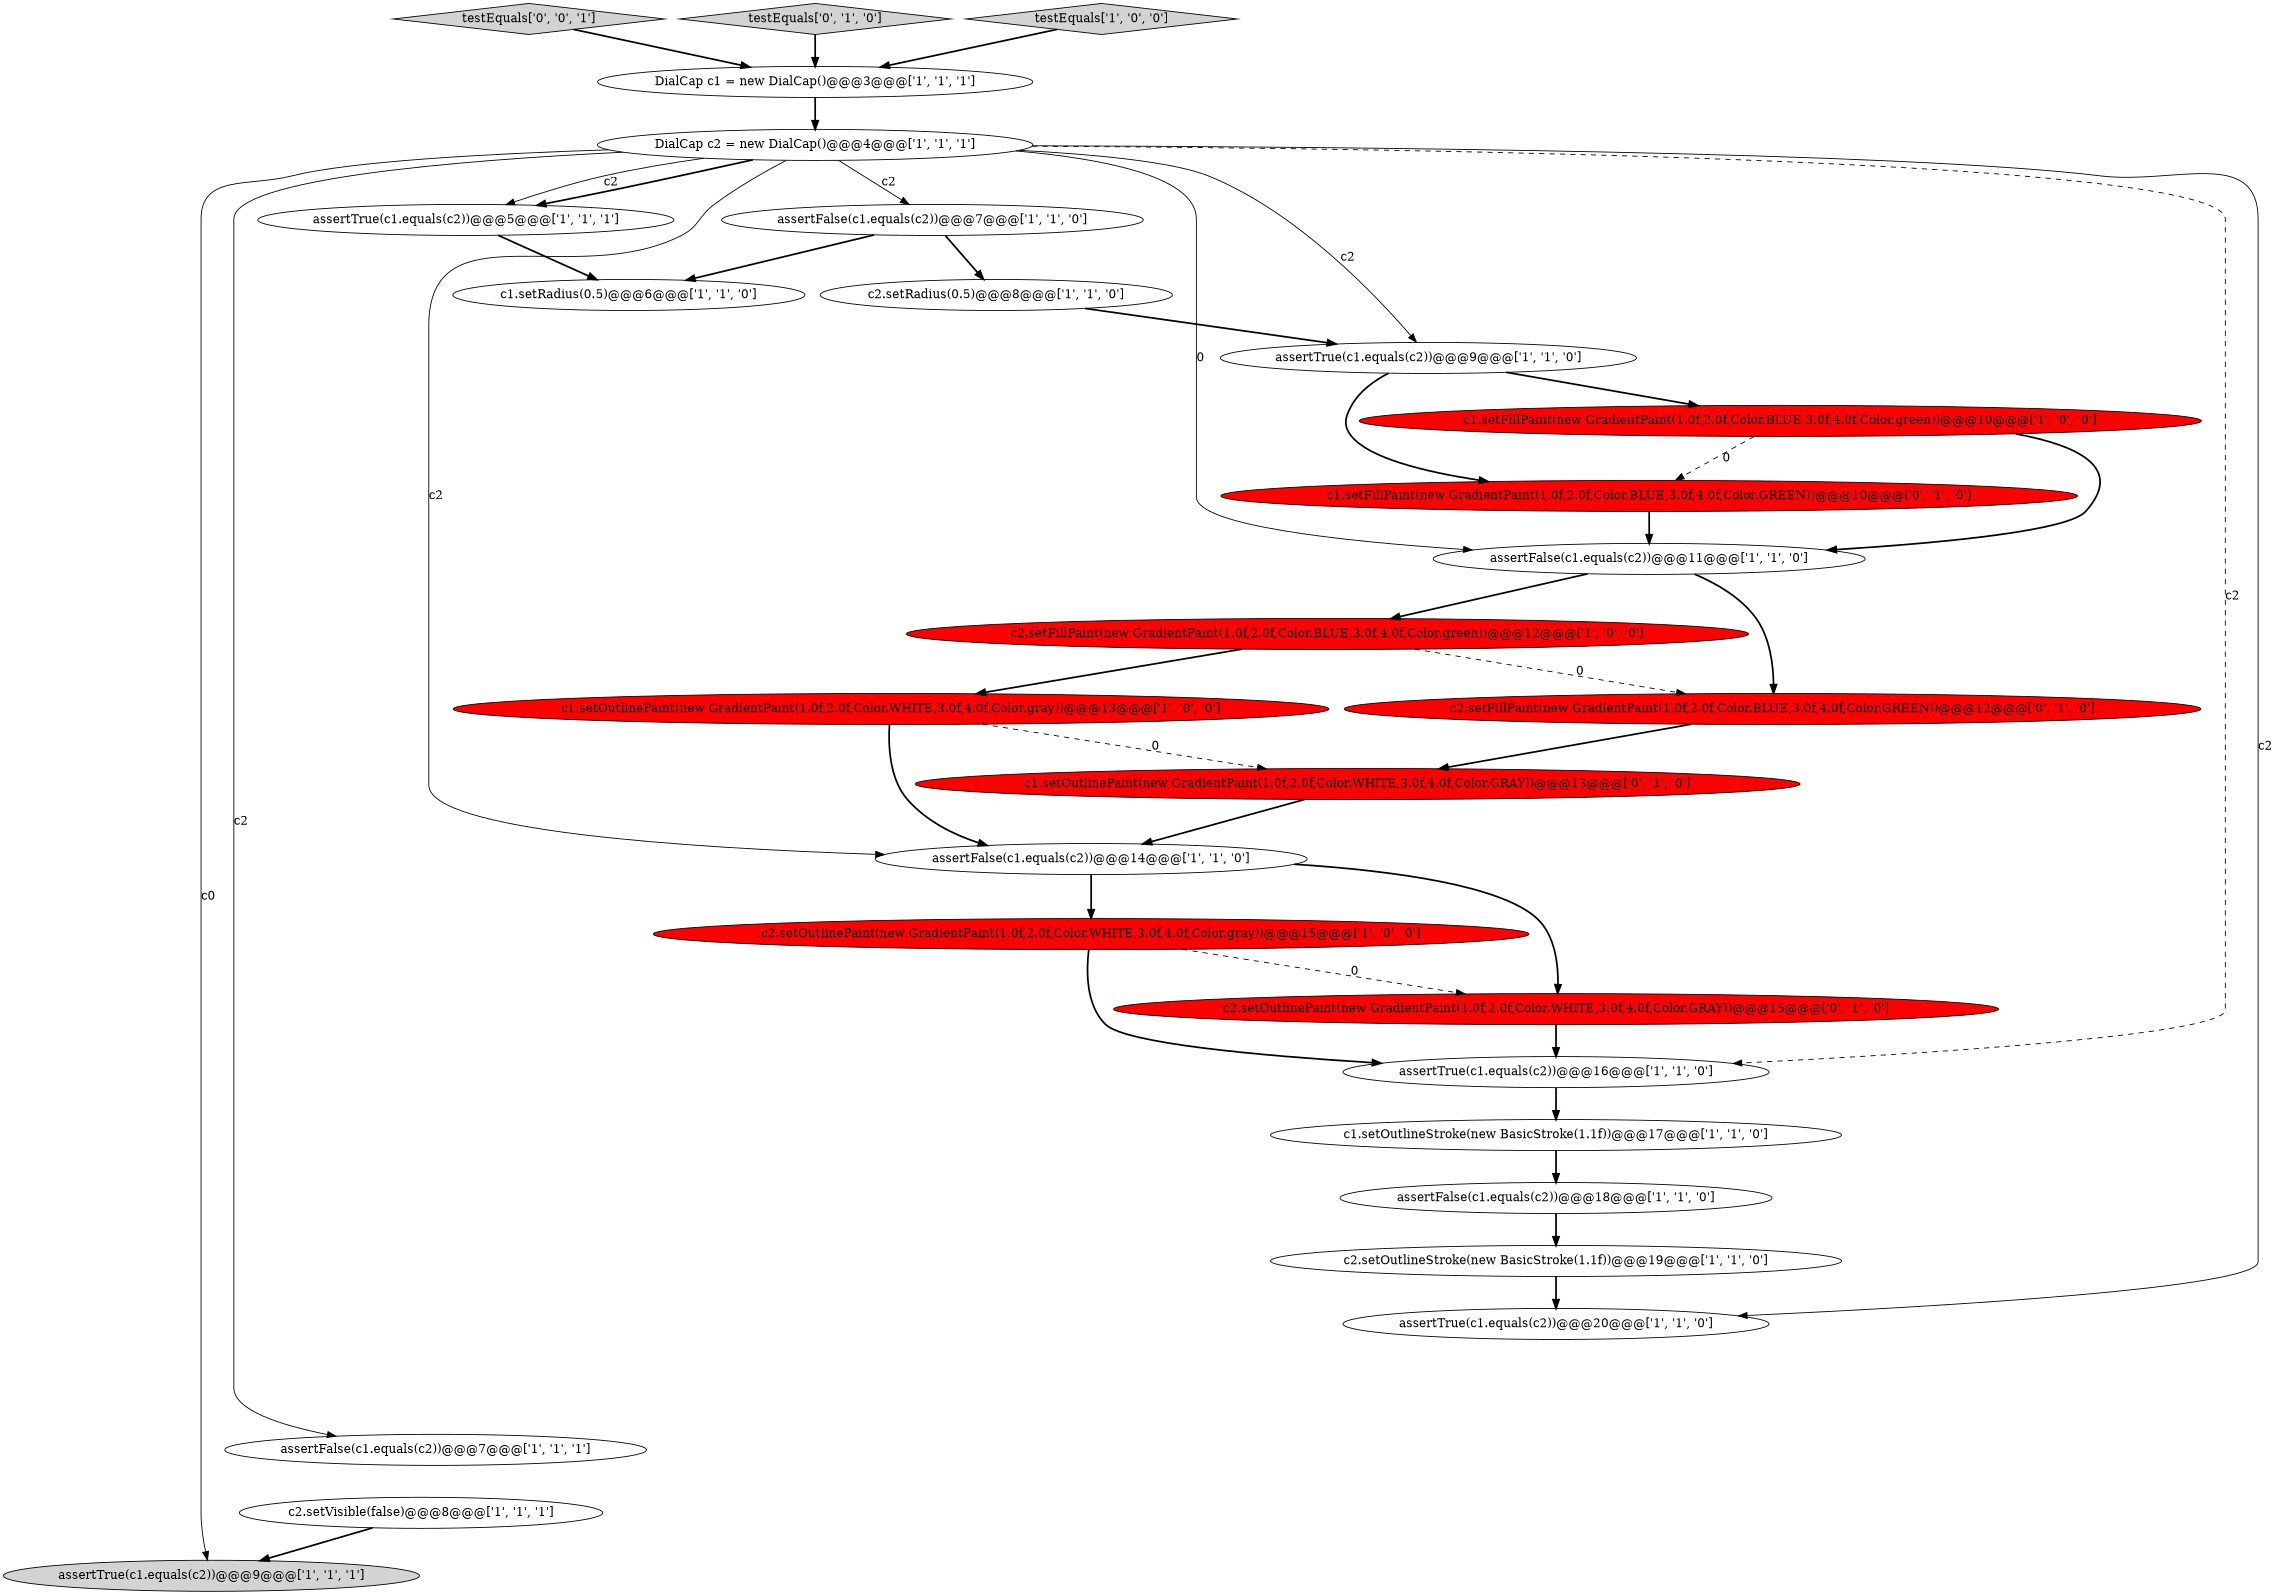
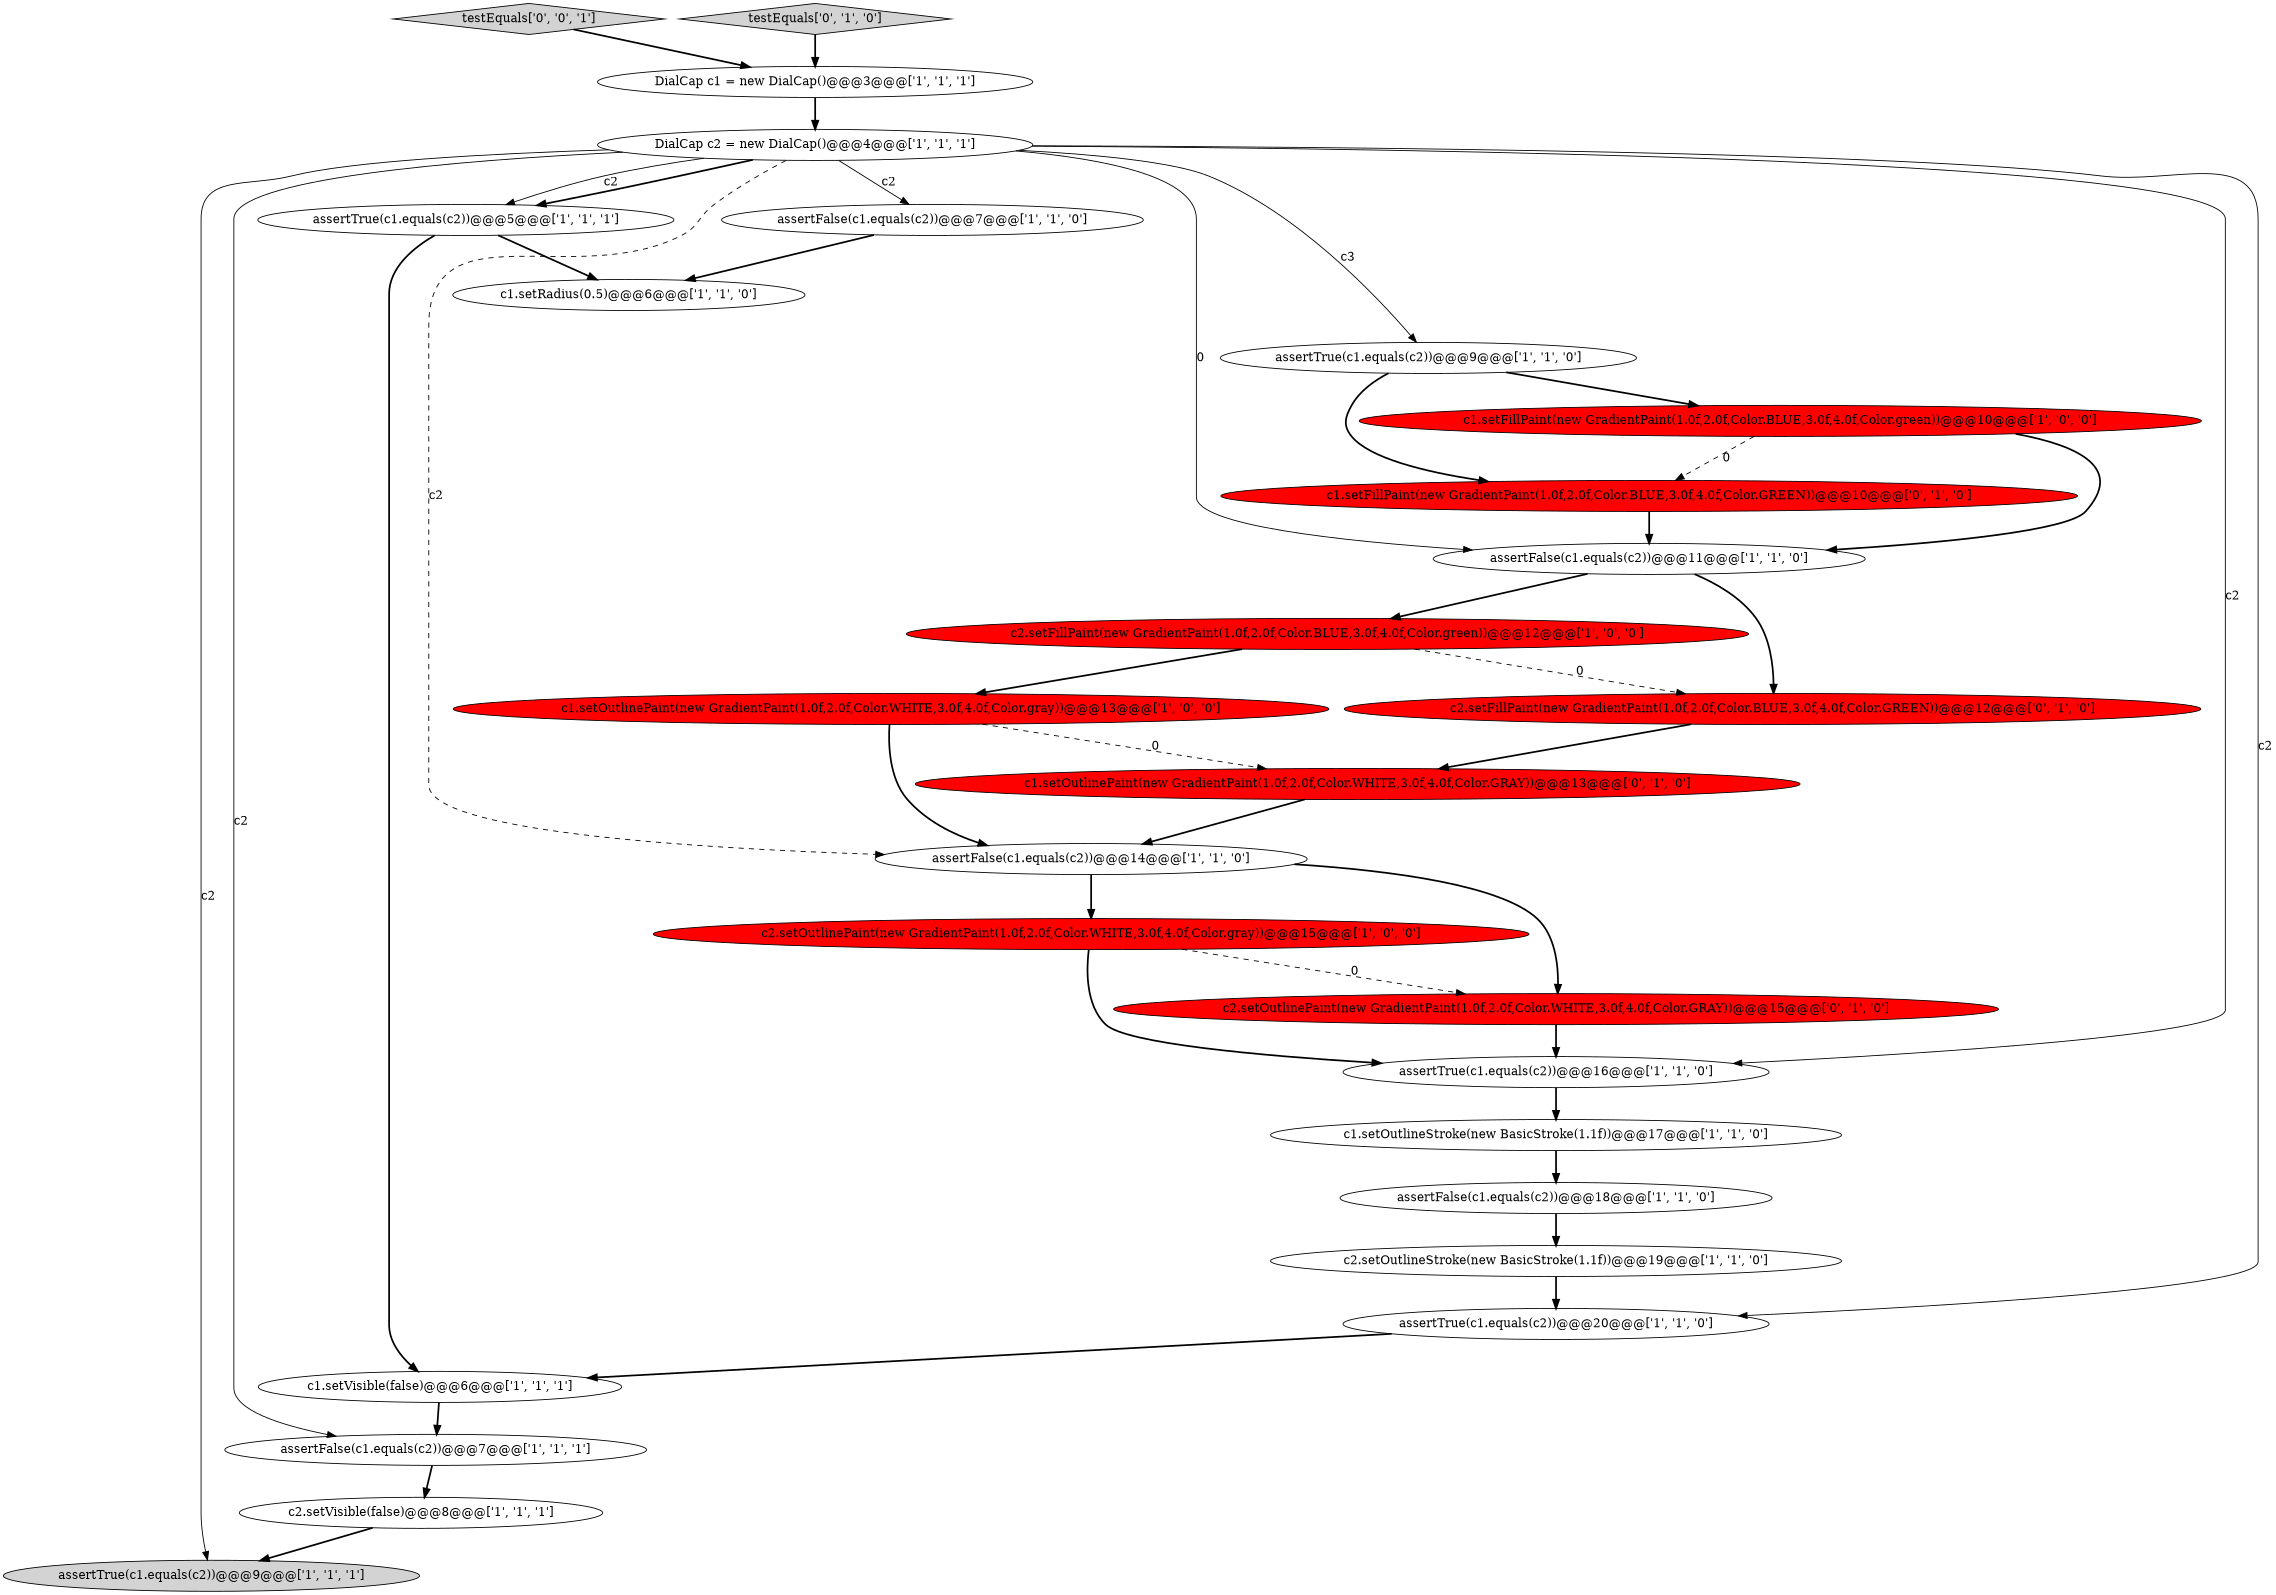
node "testEquals['1', '0', '0']": removed
edge "DialCap c2 = new DialCap()@@@4@@@['1', '1', '1']" -> "assertTrue(c1.equals(c2))@@@9@@@['1', '1', '0']": label "c2" -> "c3"
edge "DialCap c2 = new DialCap()@@@4@@@['1', '1', '1']" -> "assertTrue(c1.equals(c2))@@@16@@@['1', '1', '0']": style dashed -> solid
node "c2.setRadius(0.5)@@@8@@@['1', '1', '0']": removed
edge "DialCap c2 = new DialCap()@@@4@@@['1', '1', '1']" -> "assertFalse(c1.equals(c2))@@@14@@@['1', '1', '0']": style solid -> dashed
edge "DialCap c2 = new DialCap()@@@4@@@['1', '1', '1']" -> "assertTrue(c1.equals(c2))@@@9@@@['1', '1', '1']": label "c0" -> "c2"
node "c1.setVisible(false)@@@6@@@['1', '1', '1']": added
edge "assertFalse(c1.equals(c2))@@@7@@@['1', '1', '1']" -> "c2.setVisible(false)@@@8@@@['1', '1', '1']": added
